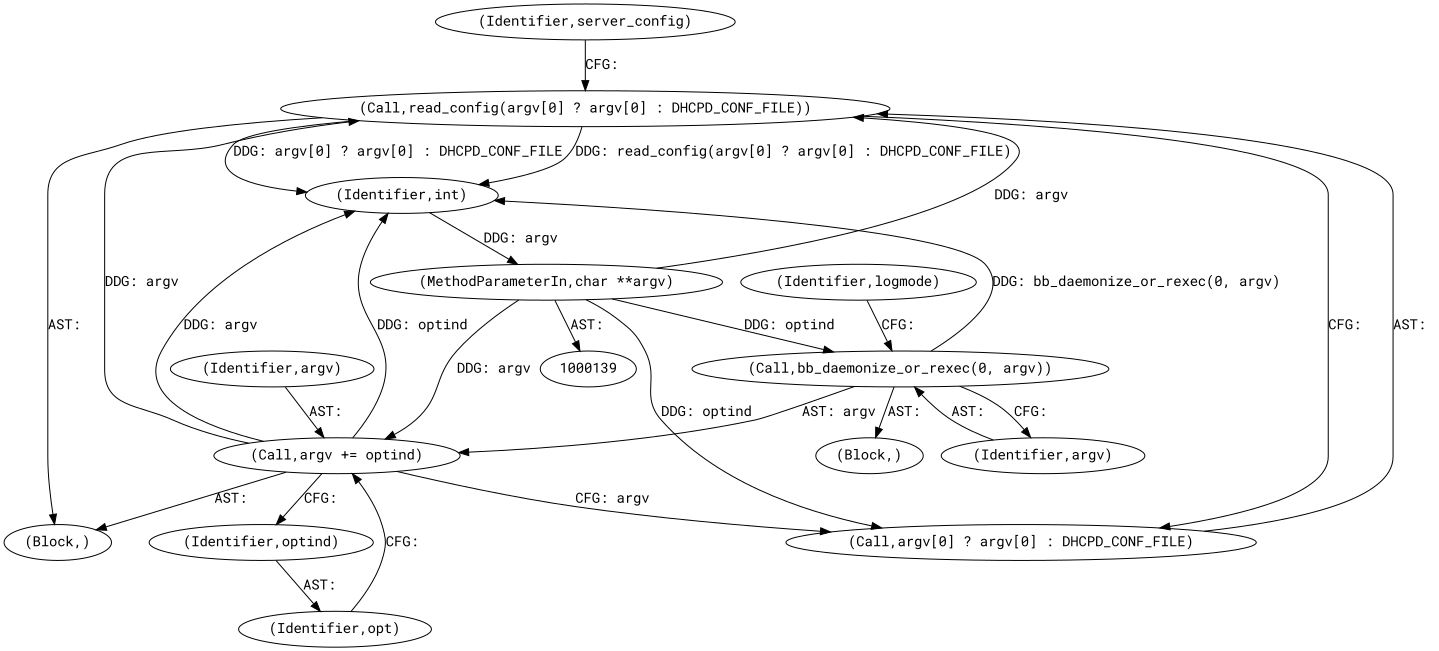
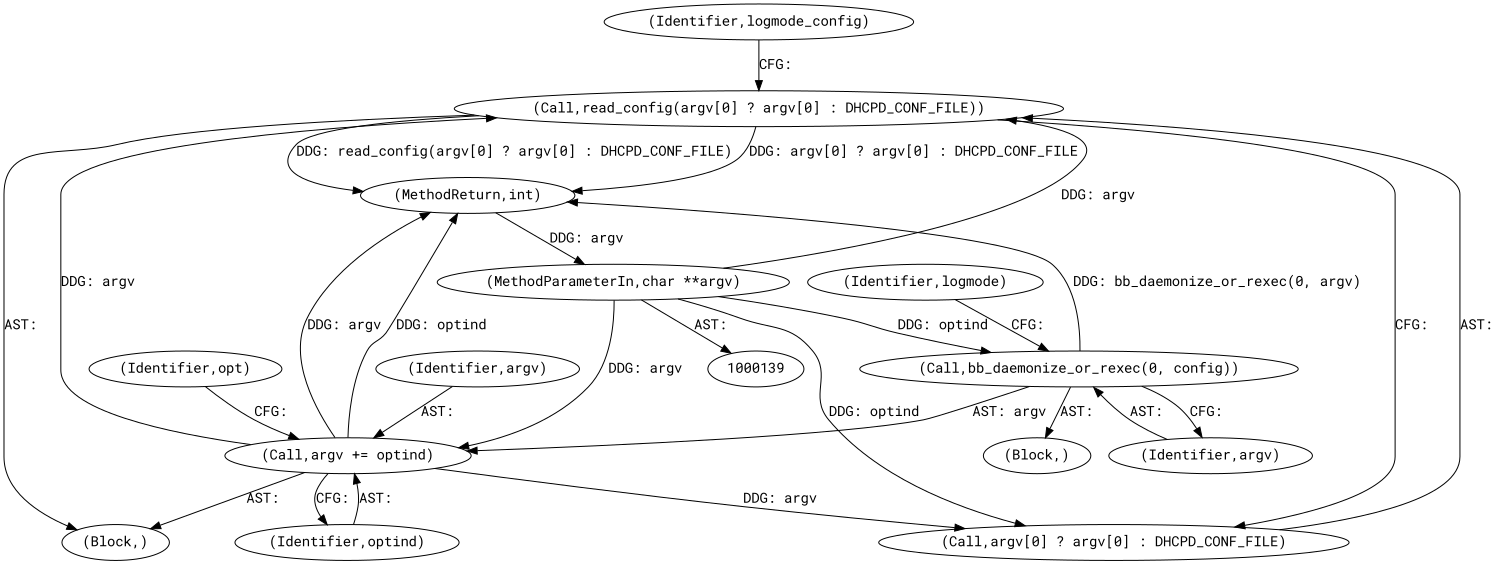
node "(Identifier,server_config)": label "(Identifier,server_config)" -> "(Identifier,logmode_config)"
node "(Identifier,int)": label "(Identifier,int)" -> "(MethodReturn,int)"
node "(Call,bb_daemonize_or_rexec(0, argv))": label "(Call,bb_daemonize_or_rexec(0, argv))" -> "(Call,bb_daemonize_or_rexec(0, config))"
edge "(Call,argv += optind)" -> "(Call,argv[0] ? argv[0] : DHCPD_CONF_FILE)": label "CFG: argv" -> "DDG: argv"
edge "(Identifier,optind)" -> "(Identifier,opt)": now "(Identifier,optind)" -> "(Call,argv += optind)"
